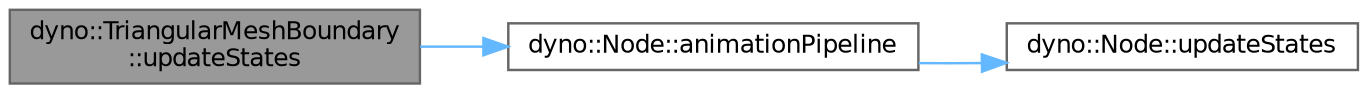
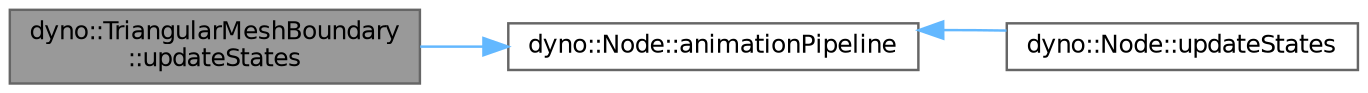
edge "dyno::Node::animationPipeline" -> "dyno::Node::updateStates": reversed
